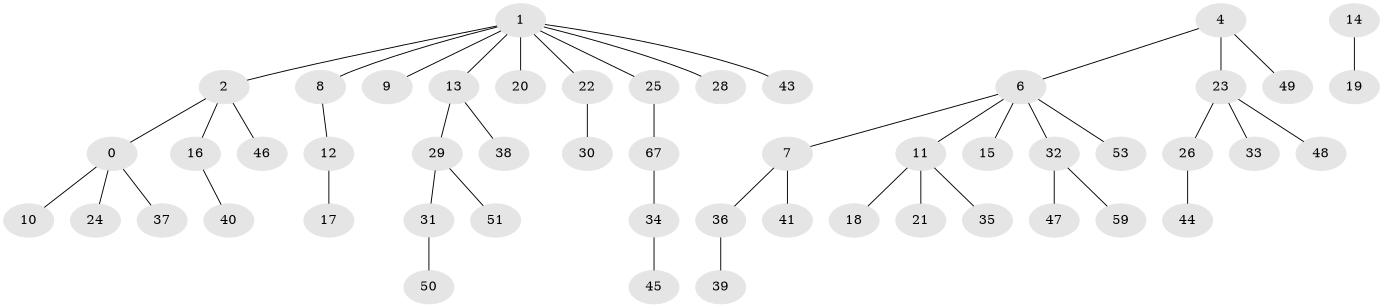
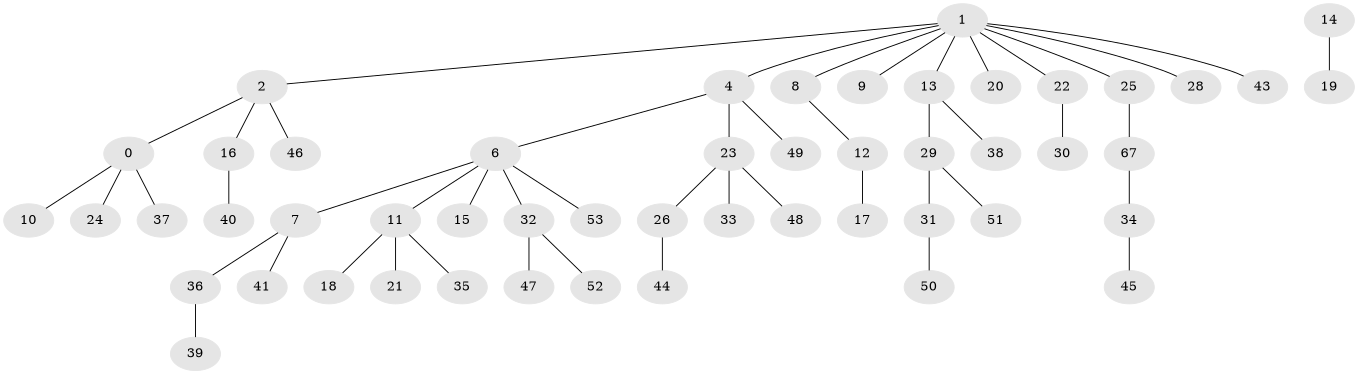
edge "1" -- "4": added
node "59": label "59" -> "52"
